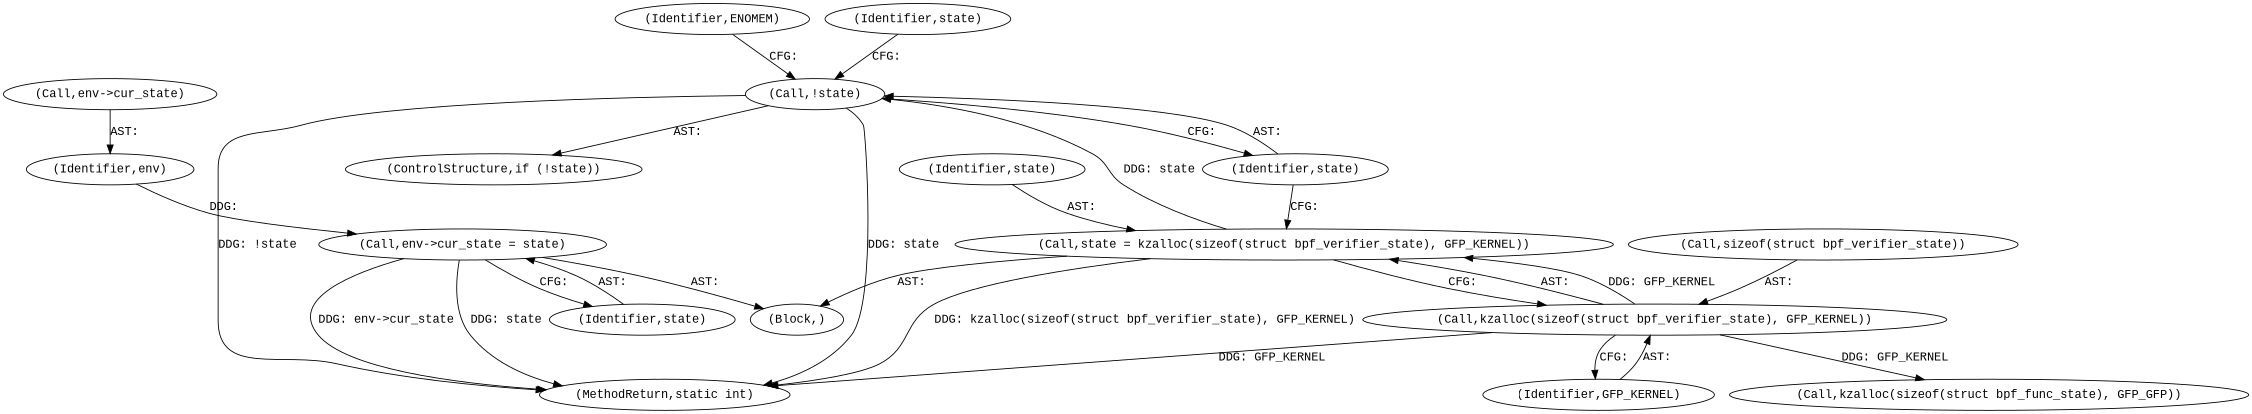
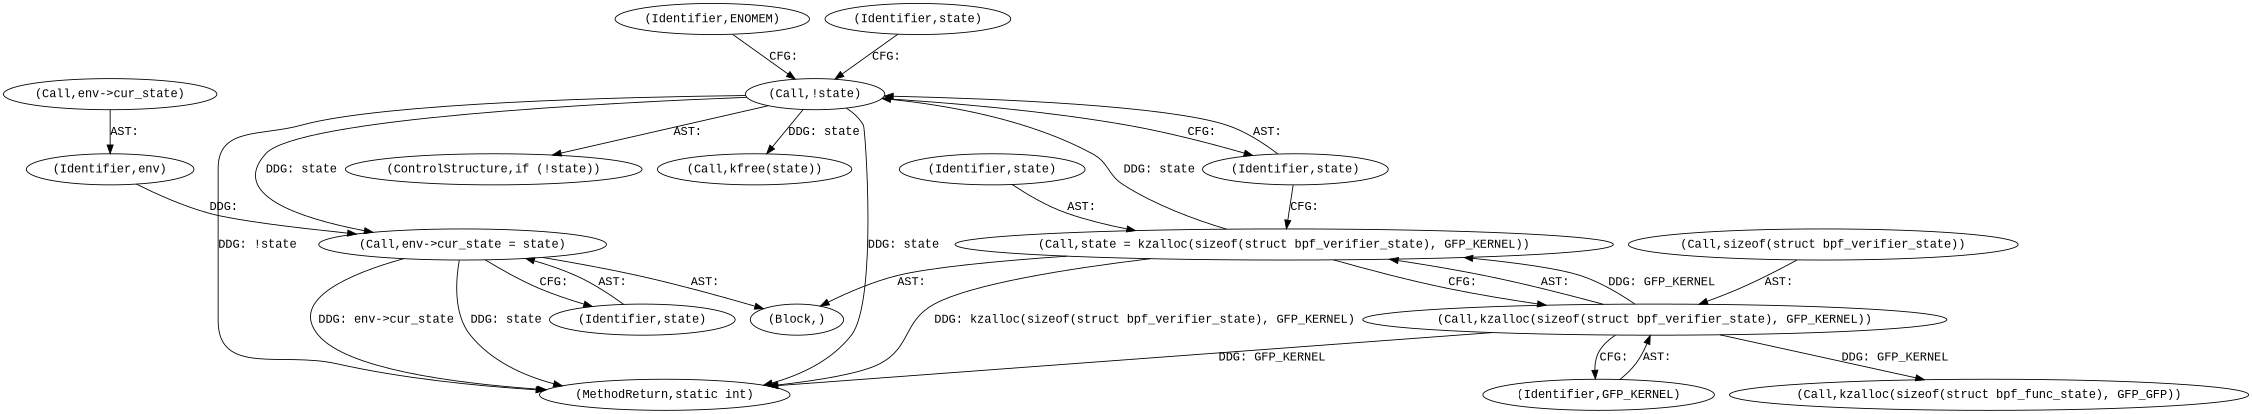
edge "(Call,!state)" -> "(Call,env->cur_state = state)": added, label "DDG: state"
node "(Call,kfree(state))": added
